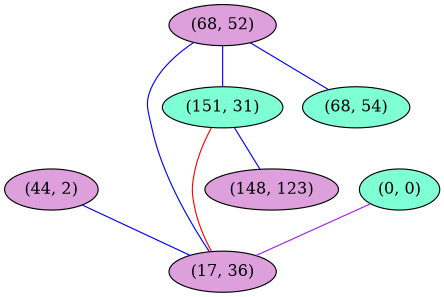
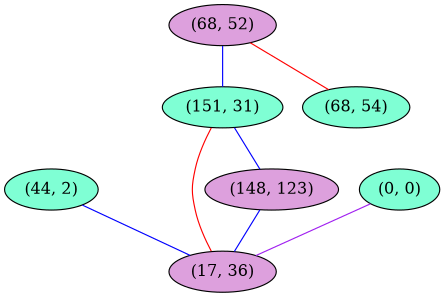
edge "(68, 52)" -- "(68, 54)": color blue -> red
edge "(68, 52)" -- "(17, 36)": now "(148, 123)" -- "(17, 36)"
node "(44, 2)": fillcolor plum -> aquamarine
